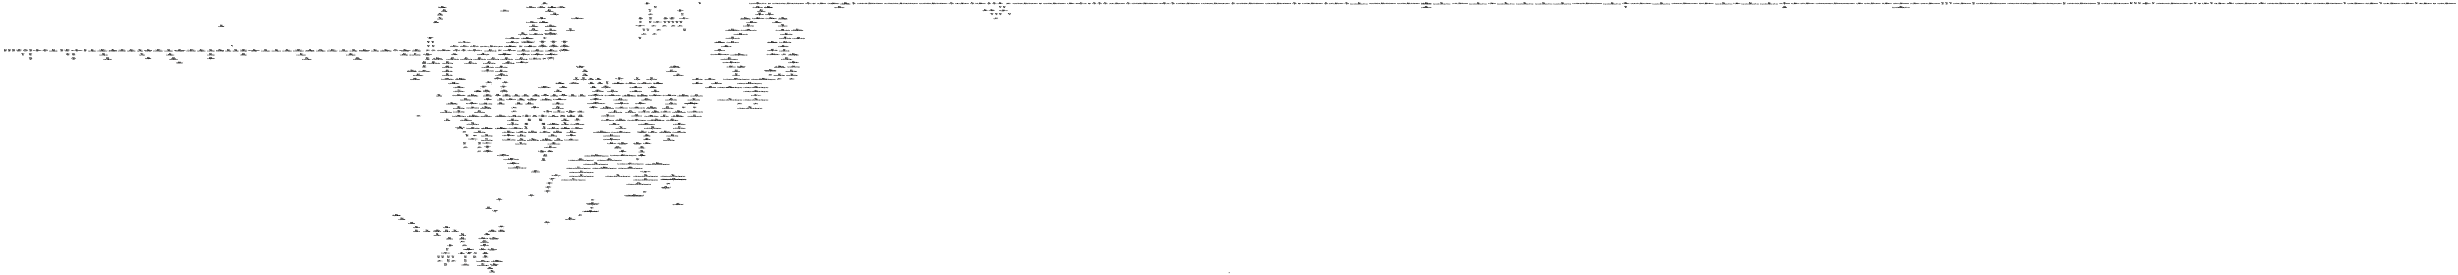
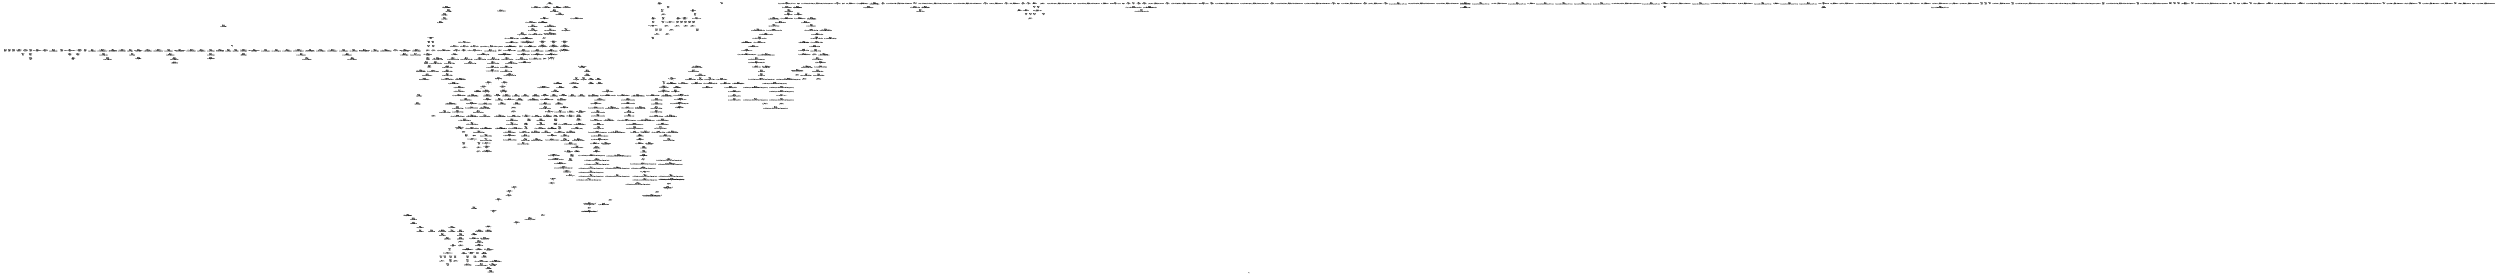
node "NodeID: 250": removed
